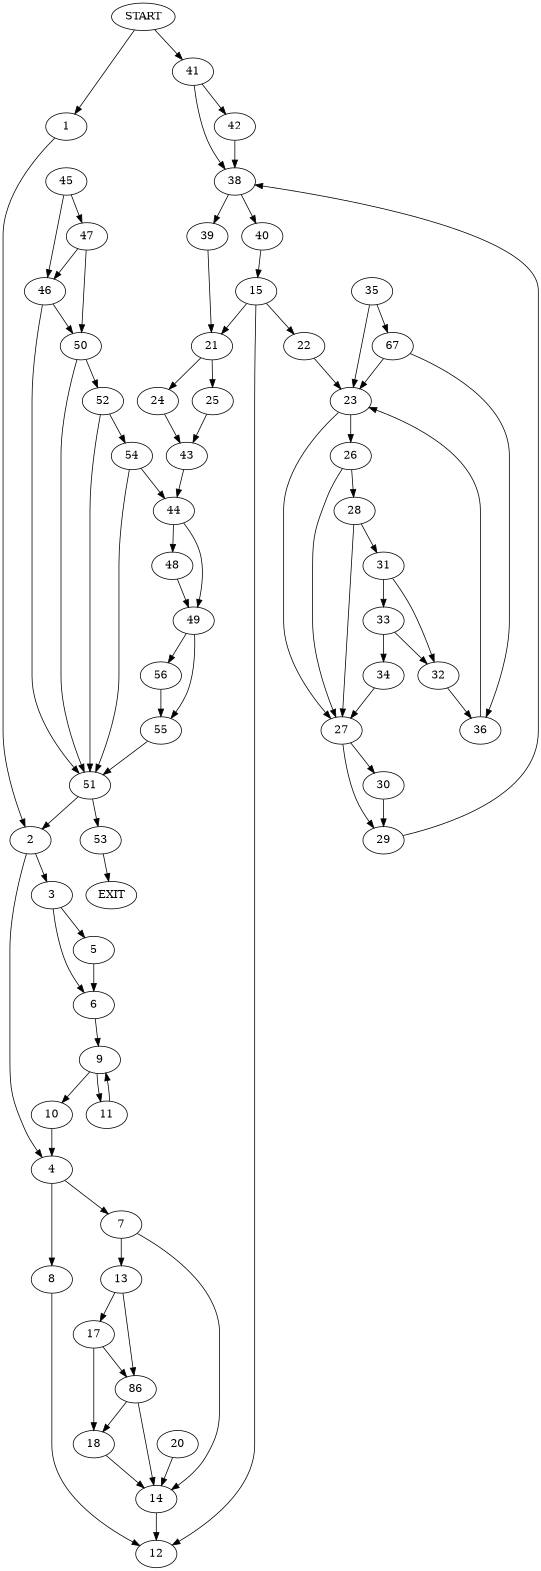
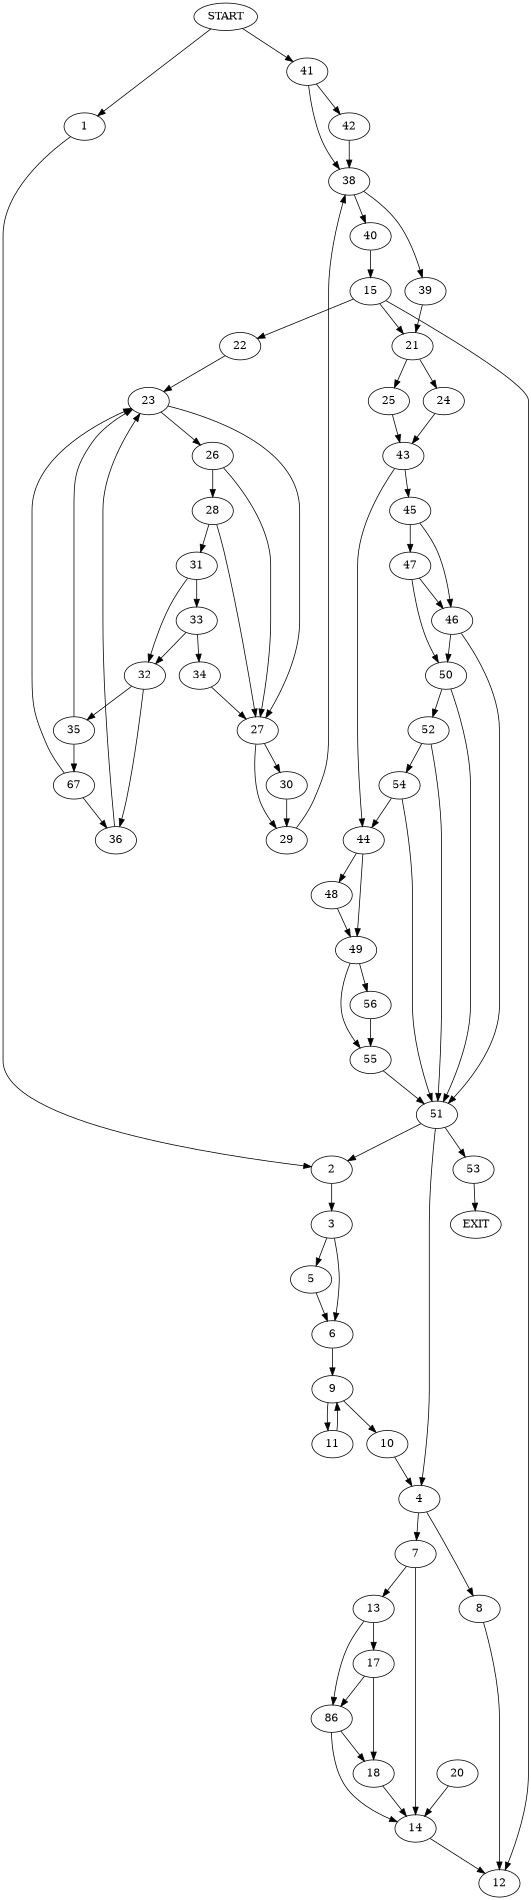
edge "43" -> "45": added
edge "32" -> "35": added
edge "2" -> "4": now "51" -> "4"
